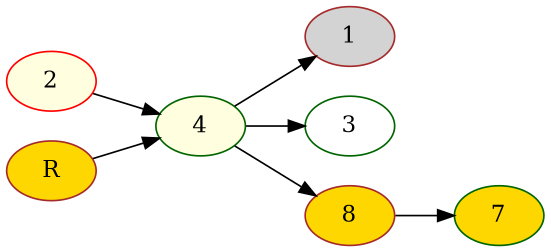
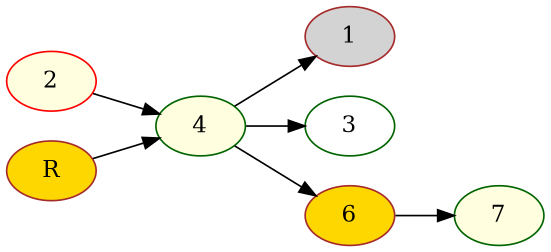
node "8": label "8" -> "6"
node "7": fillcolor gold -> lightyellow
